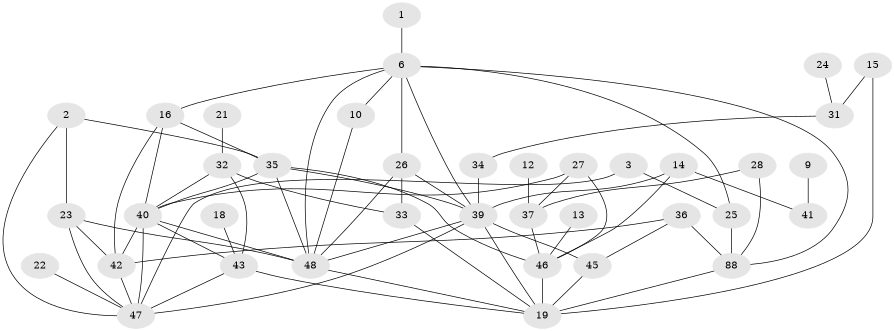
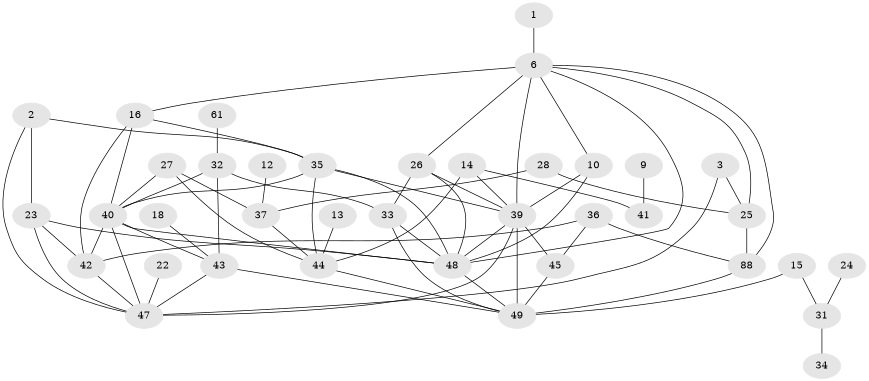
node "21": label "21" -> "61"
edge "34" -- "39": now "10" -- "39"
edge "28" -- "88": now "28" -- "25"
edge "33" -- "48": added
node "46": label "46" -> "44"
node "19": label "19" -> "49"
